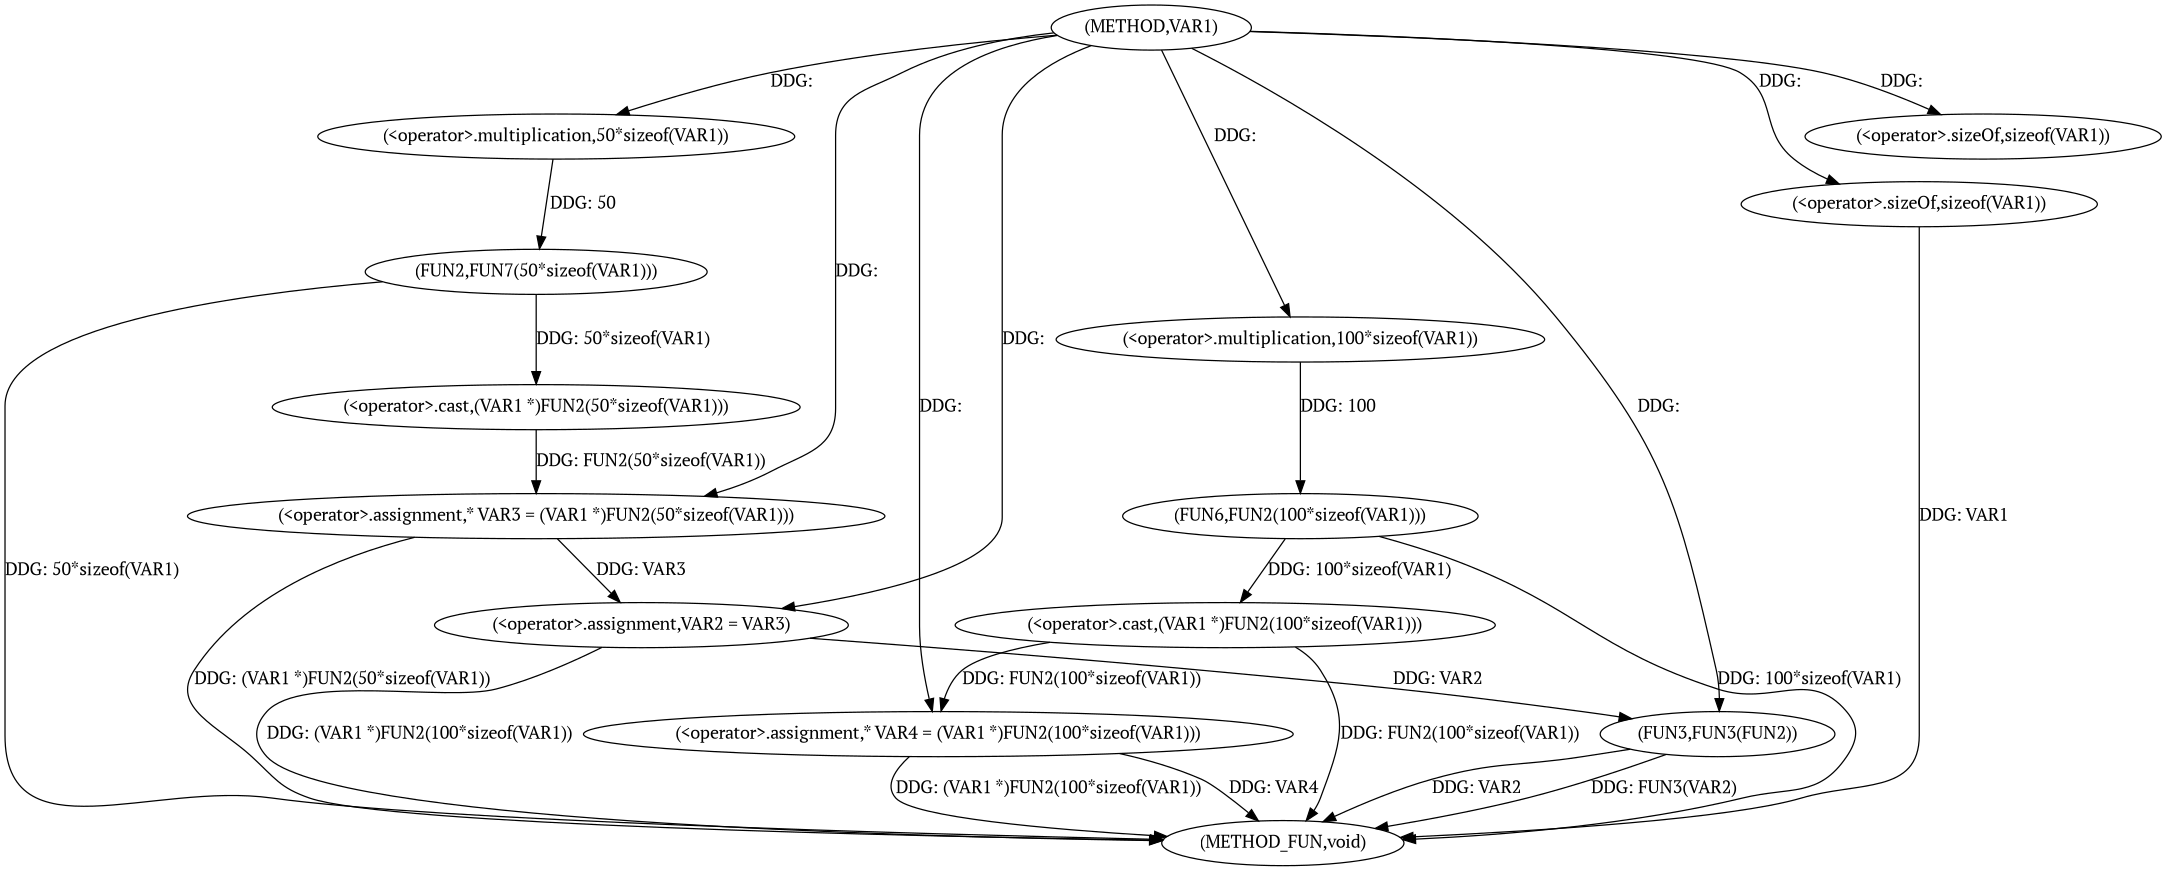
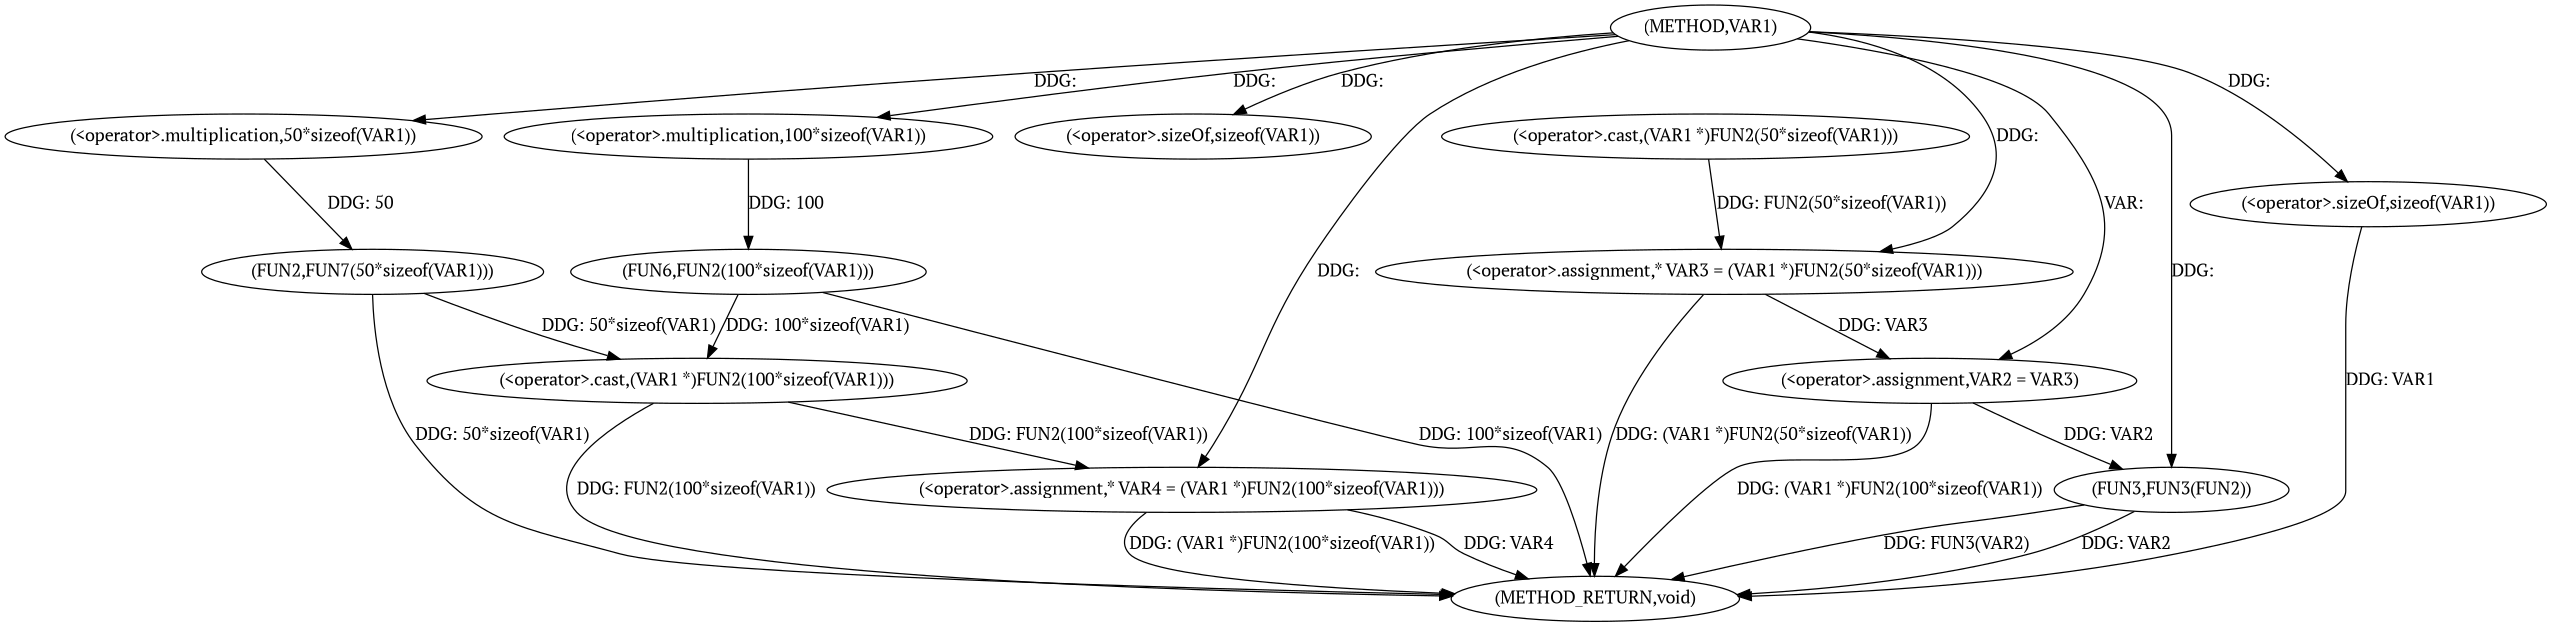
edge "(FUN2,FUN7(50*sizeof(VAR1)))" -> "(<operator>.cast,(VAR1 *)FUN2(50*sizeof(VAR1)))": now "(FUN2,FUN7(50*sizeof(VAR1)))" -> "(<operator>.cast,(VAR1 *)FUN2(100*sizeof(VAR1)))"
edge "(METHOD,VAR1)" -> "(<operator>.assignment,VAR2 = VAR3)": label "DDG: " -> "VAR: "
node "(METHOD_FUN,void)": label "(METHOD_FUN,void)" -> "(METHOD_RETURN,void)"
